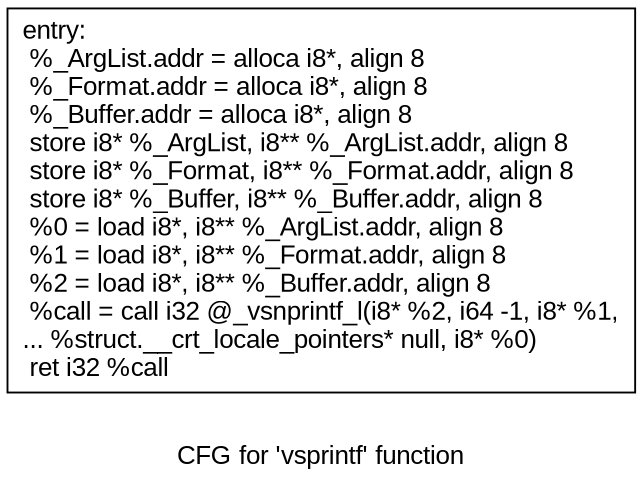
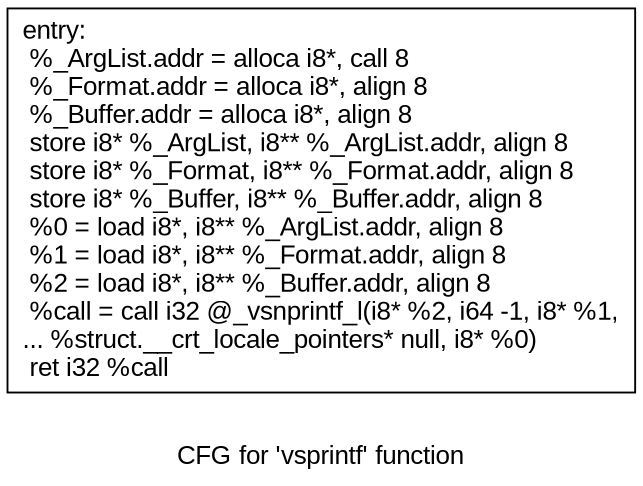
node "entry:": text "%_ArgList.addr = alloca i8*, align 8" -> "%_ArgList.addr = alloca i8*, call 8"
